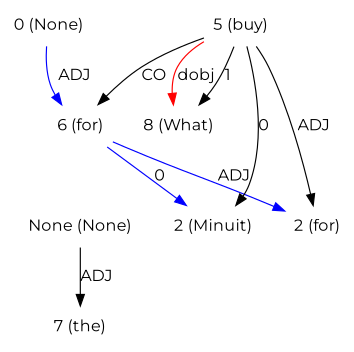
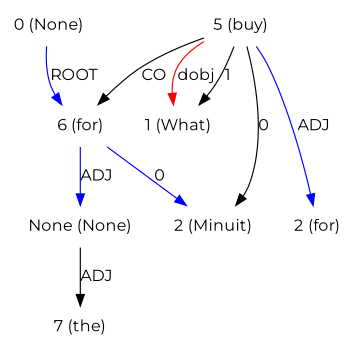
edge "0 (None)" -> "6 (for)": label "ADJ" -> "ROOT"
edge "5 (buy)" -> "2 (for)": color black -> blue
node "8 (What)": label "8 (What)" -> "1 (What)"
edge "6 (for)" -> "2 (for)": now "6 (for)" -> "None (None)"
